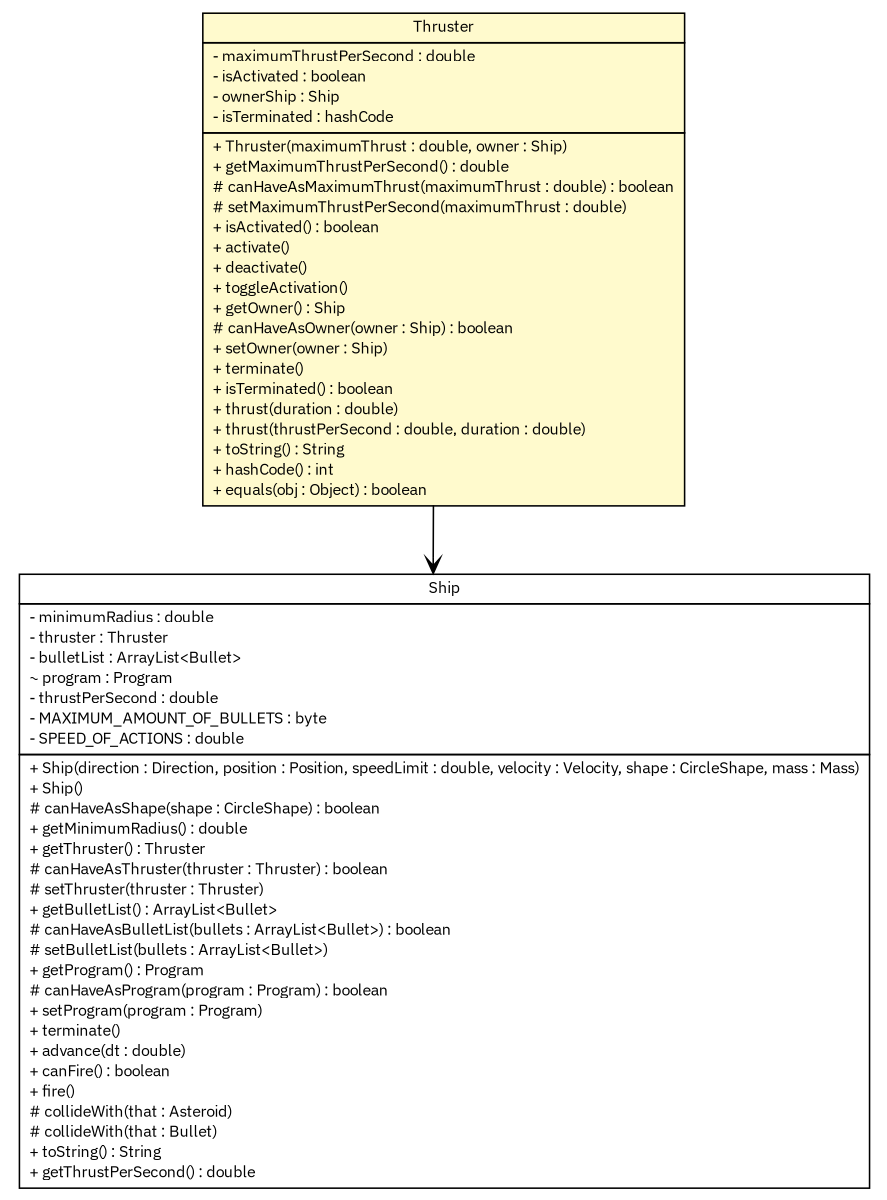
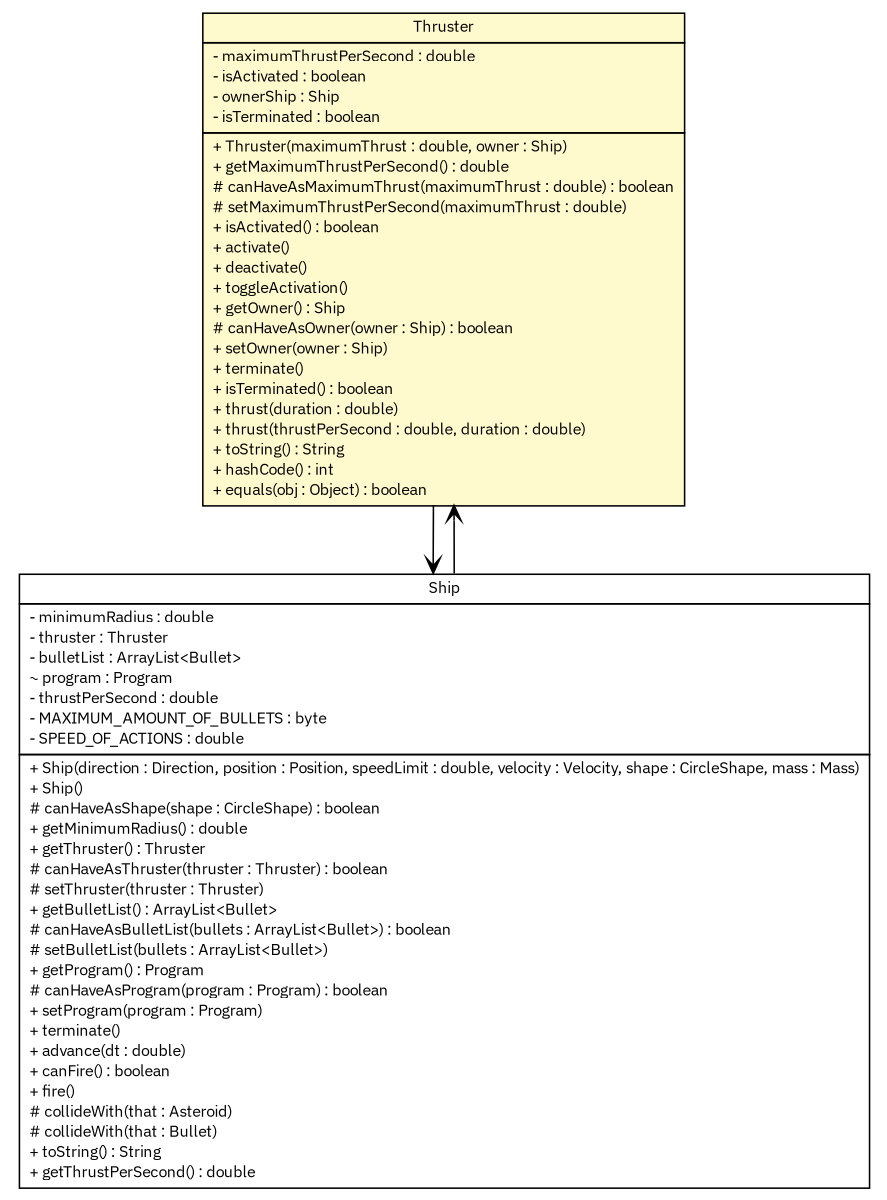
node "Thruster": text "- isTerminated : hashCode" -> "- isTerminated : boolean"
edge "Ship" -> "Thruster": added
